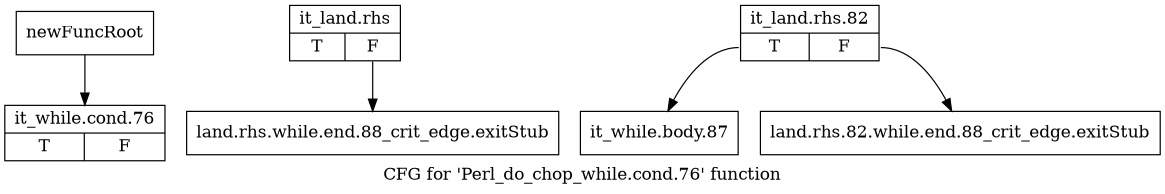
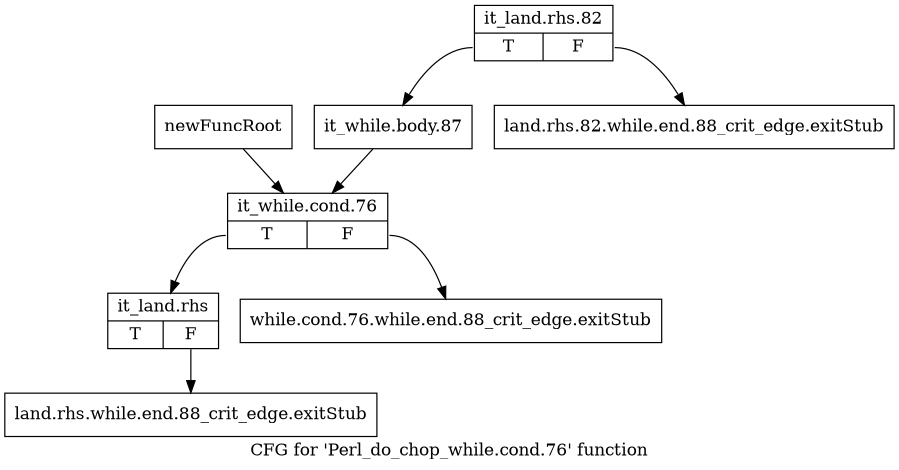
edge "it_while.body.87" -> "it_while.cond.76": added
edge "it_while.cond.76" -> "it_land.rhs": added
node "while.cond.76.while.end.88_crit_edge.exitStub": added
